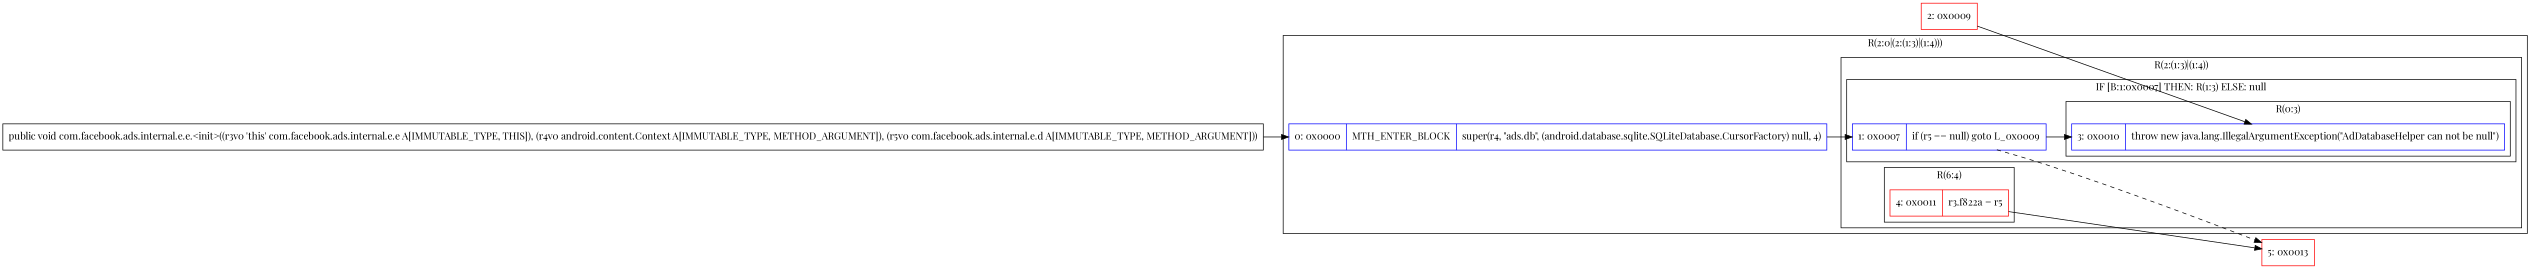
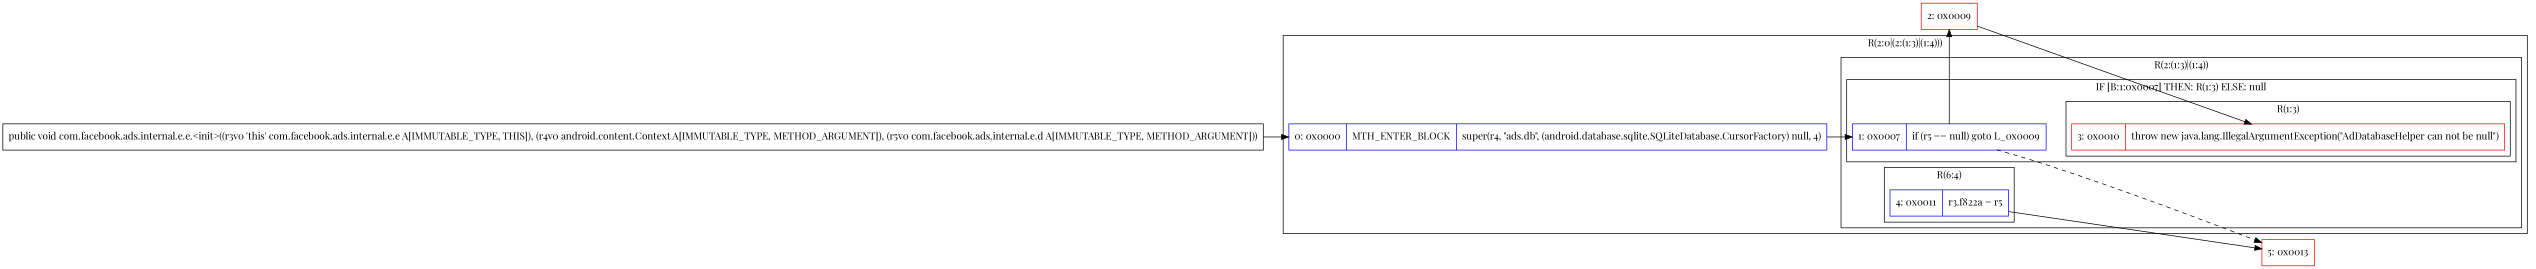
cluster "R(0:3)": label "R(0:3)" -> "R(1:3)"
edge "1: 0x0007" -> "3: 0x0010": now "1: 0x0007" -> "2: 0x0009"
node "3: 0x0010": color blue -> red
node "4: 0x0011": color red -> blue
